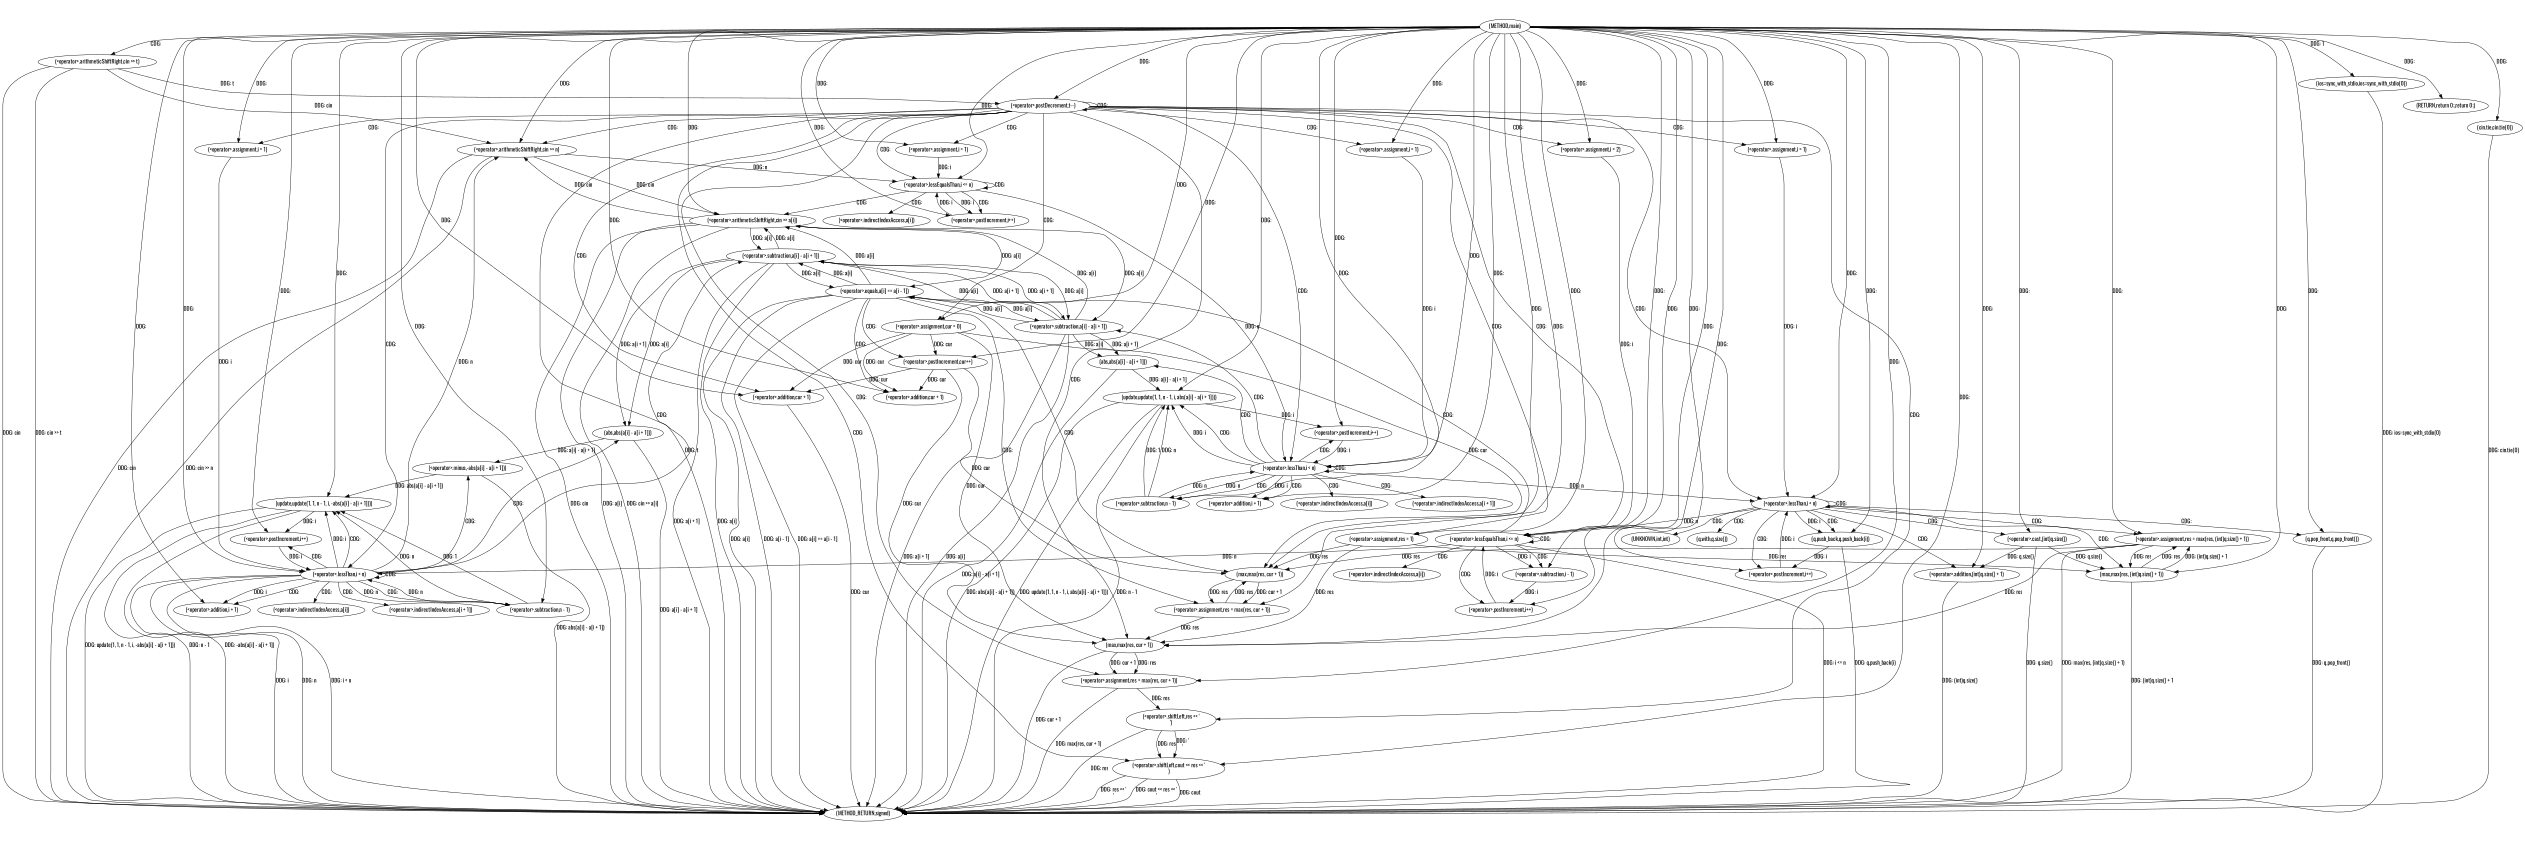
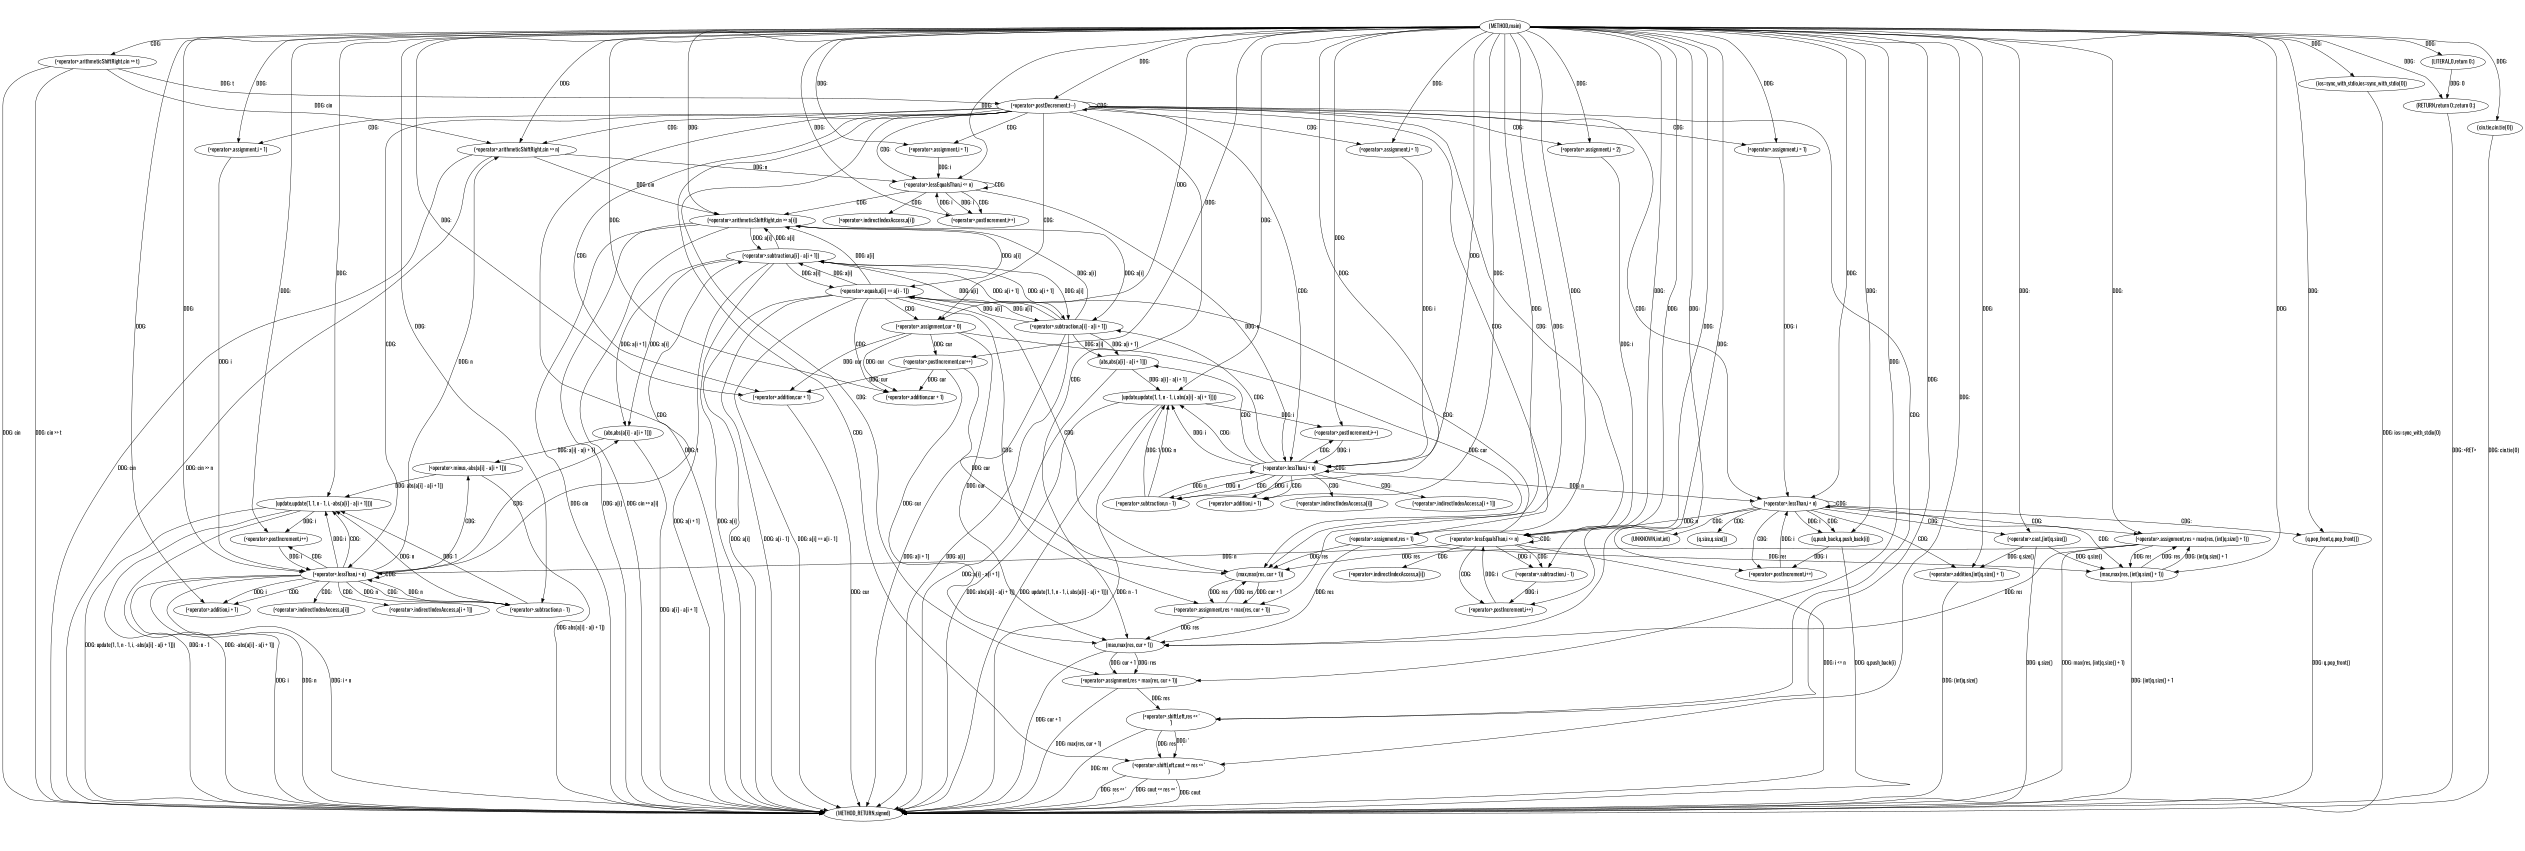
edge "(METHOD,main)" -> "(ios::sync_with_stdio,ios::sync_with_stdio(0))": label "DDG: 1" -> "DDG: "
node "(LITERAL,0,return 0;)": added
edge "(<operator>.arithmeticShiftRight,cin >> a[i])" -> "(<operator>.arithmeticShiftRight,cin >> n)": removed, label "DDG: cin"
edge "(<operator>.equals,a[i] == a[i - 1])" -> "(<operator>.postIncrement,cur++)": now "(<operator>.equals,a[i] == a[i - 1])" -> "(<operator>.assignment,cur = 0)"
edge "(METHOD,main)" -> "(<operator>.shiftLeft,res << ' ')": added, label "DDG:"
node "(q.with,q.size())": label "(q.with,q.size())" -> "(q.size,q.size())"
edge "(RETURN,return 0;,return 0;)" -> "(METHOD_RETURN,signed)": added, label "DDG: <RET>"
